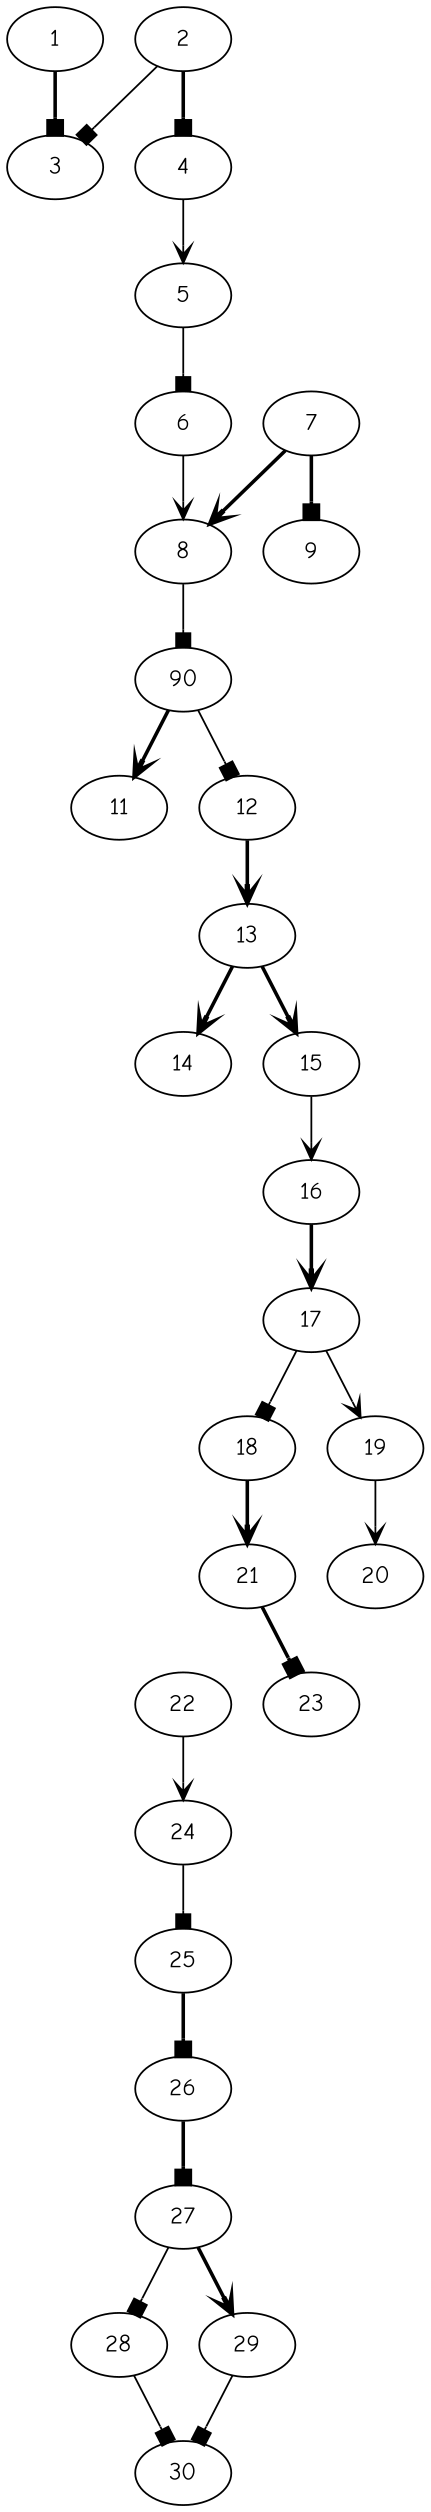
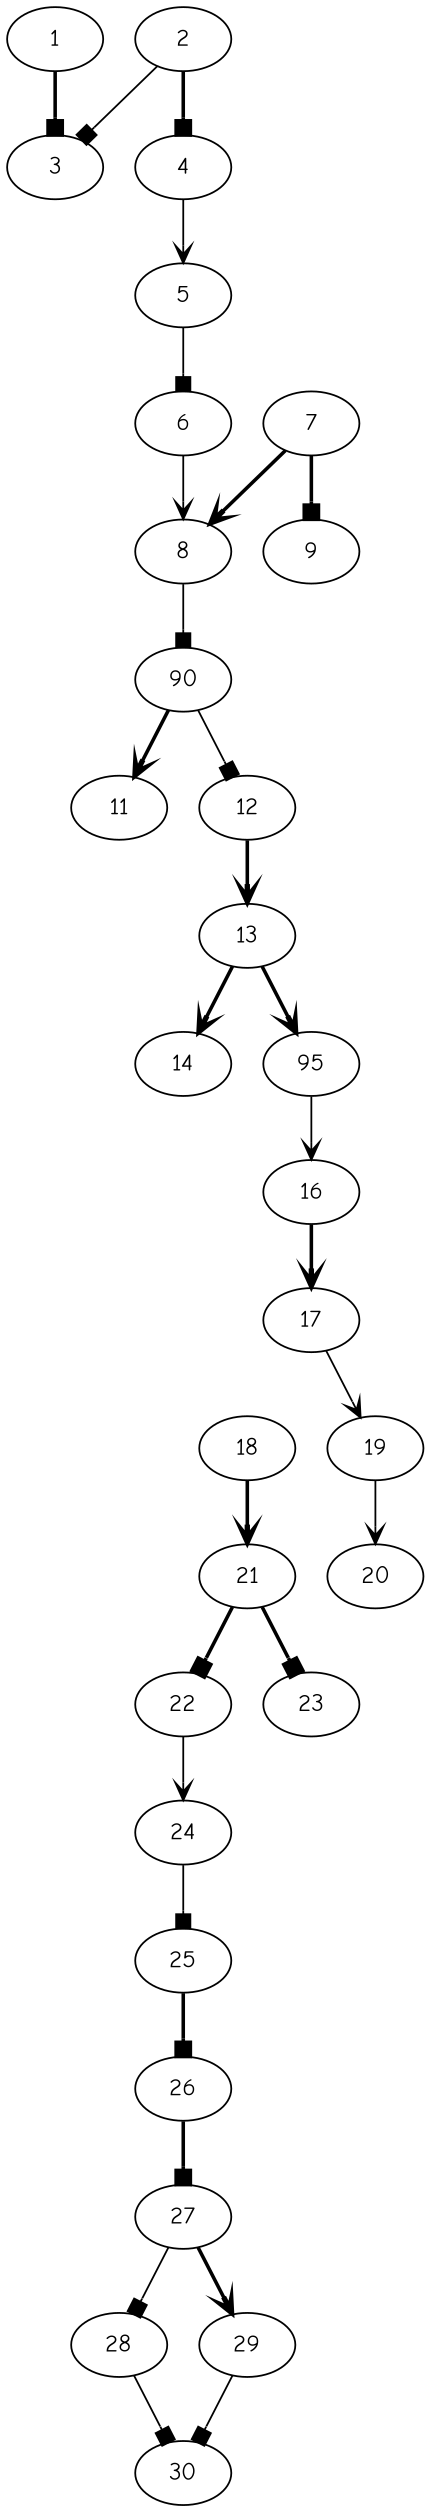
node "15": label "15" -> "95"
edge "17" -> "18": removed
edge "21" -> "22": added
